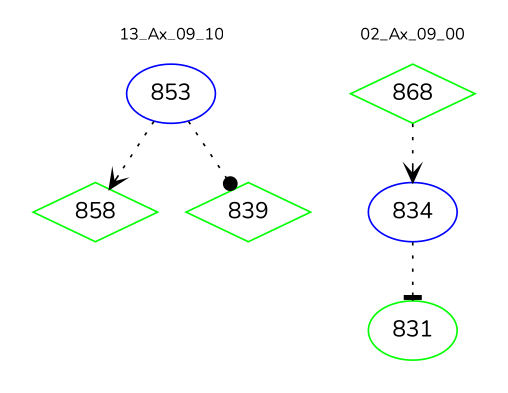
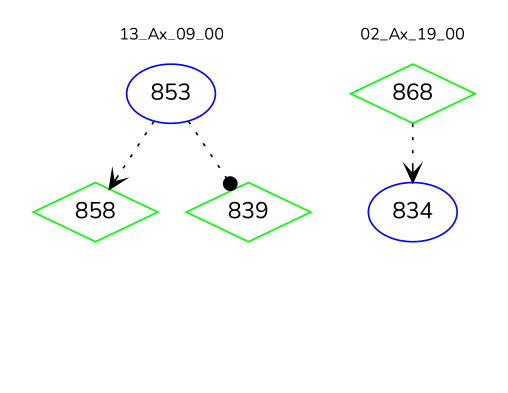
cluster "13_Ax_09_10": label "13_Ax_09_10" -> "13_Ax_09_00"
cluster "02_Ax_09_00": label "02_Ax_09_00" -> "02_Ax_19_00"
node "831": removed
